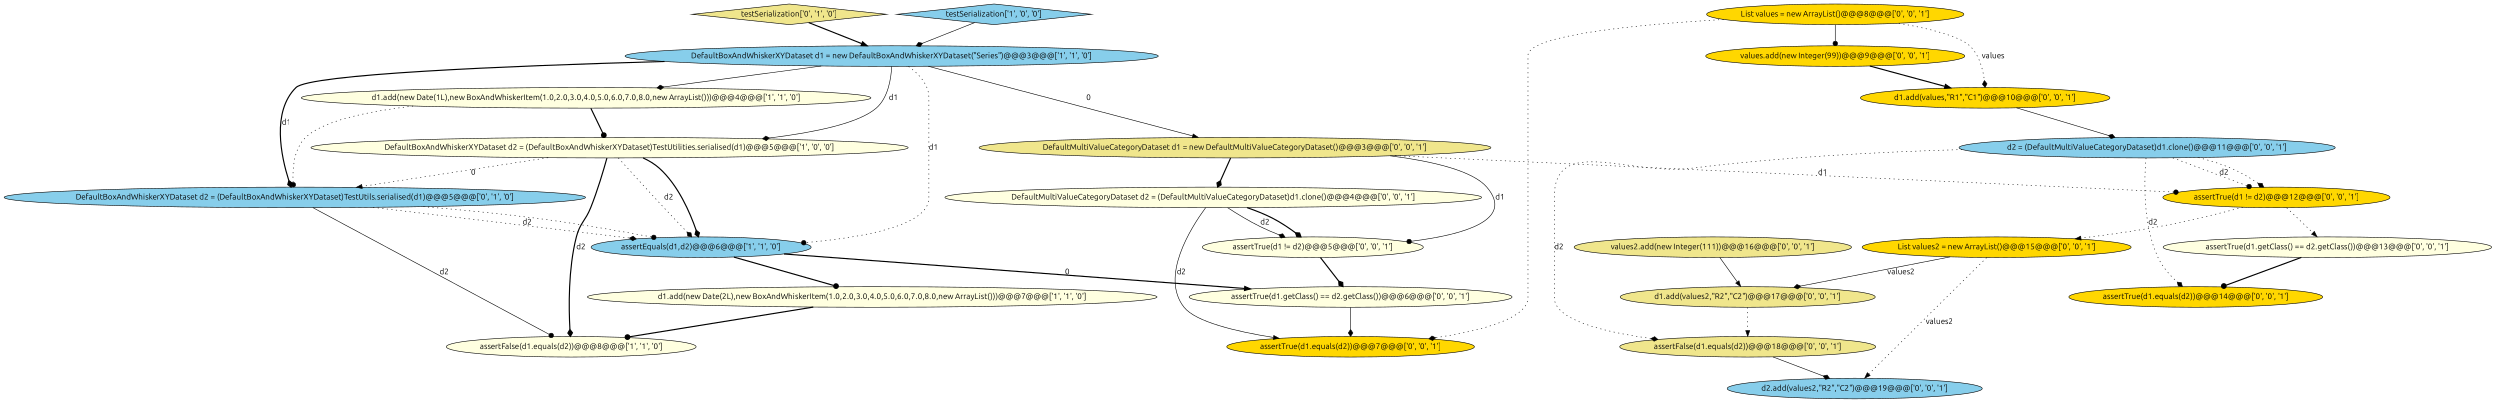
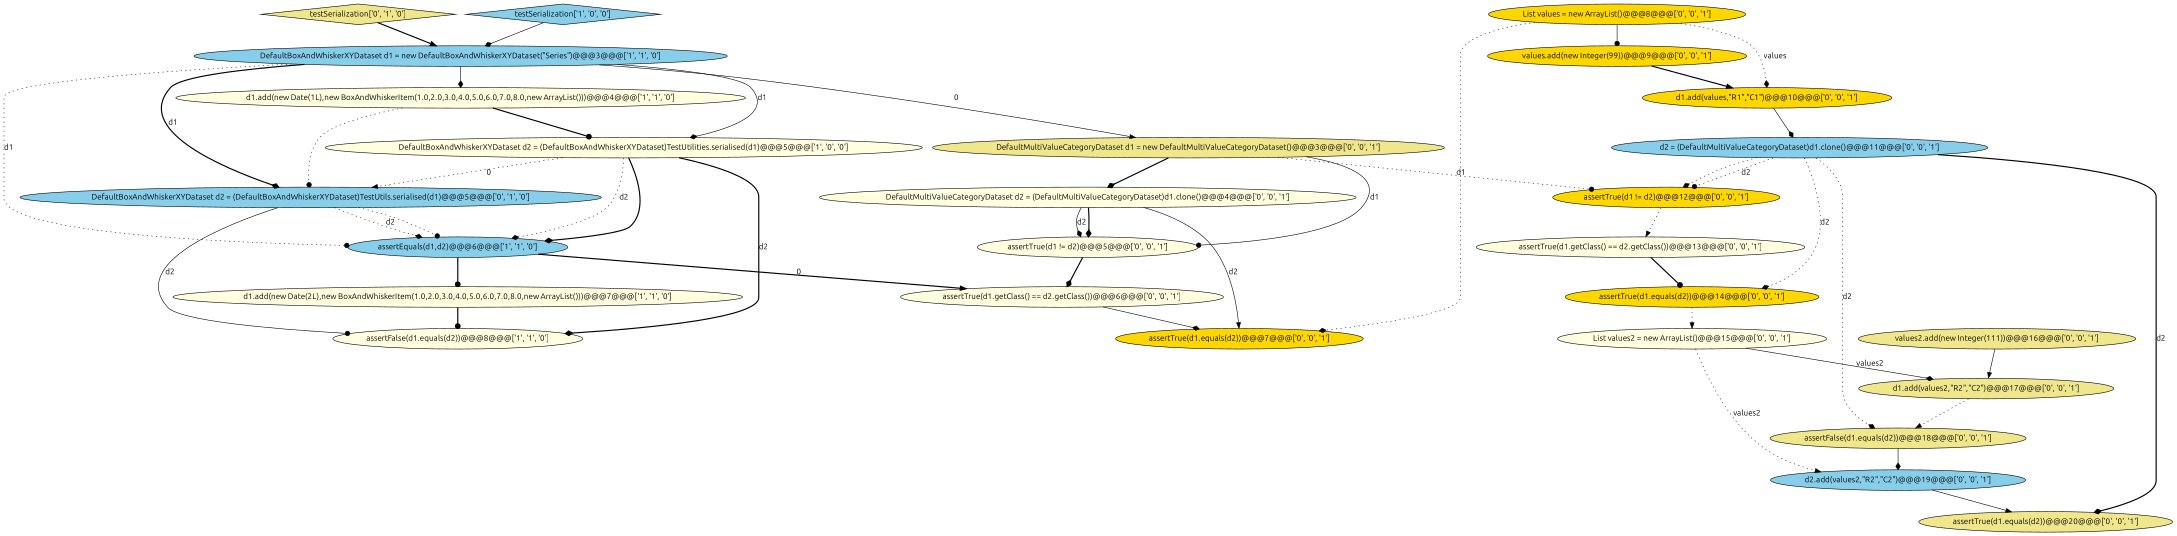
edge "assertTrue(d1 != d2)@@@12@@@['0', '0', '1']" -> "List values2 = new ArrayList()@@@15@@@['0', '0', '1']": now "assertTrue(d1.equals(d2))@@@14@@@['0', '0', '1']" -> "List values2 = new ArrayList()@@@15@@@['0', '0', '1']"
node "List values2 = new ArrayList()@@@15@@@['0', '0', '1']": fillcolor gold -> lightyellow
node "assertTrue(d1.equals(d2))@@@20@@@['0', '0', '1']": added
